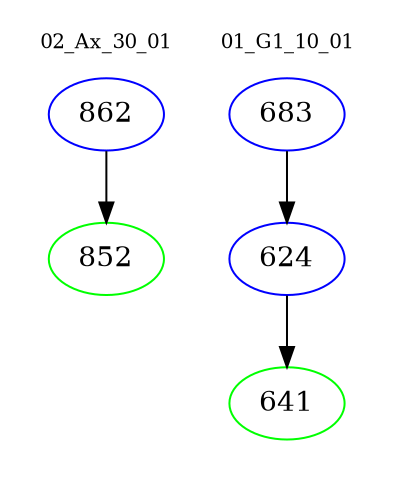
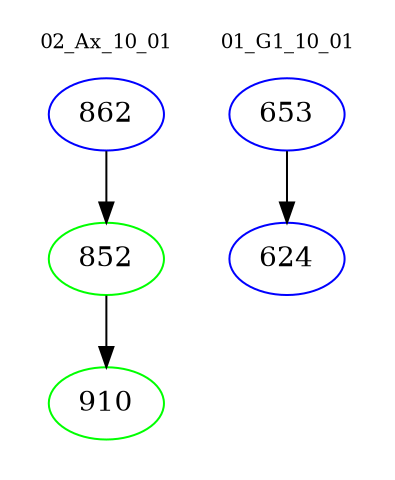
cluster "02_Ax_30_01": label "02_Ax_30_01" -> "02_Ax_10_01"
node "683": label "683" -> "653"
node "910": added
node "641": removed
